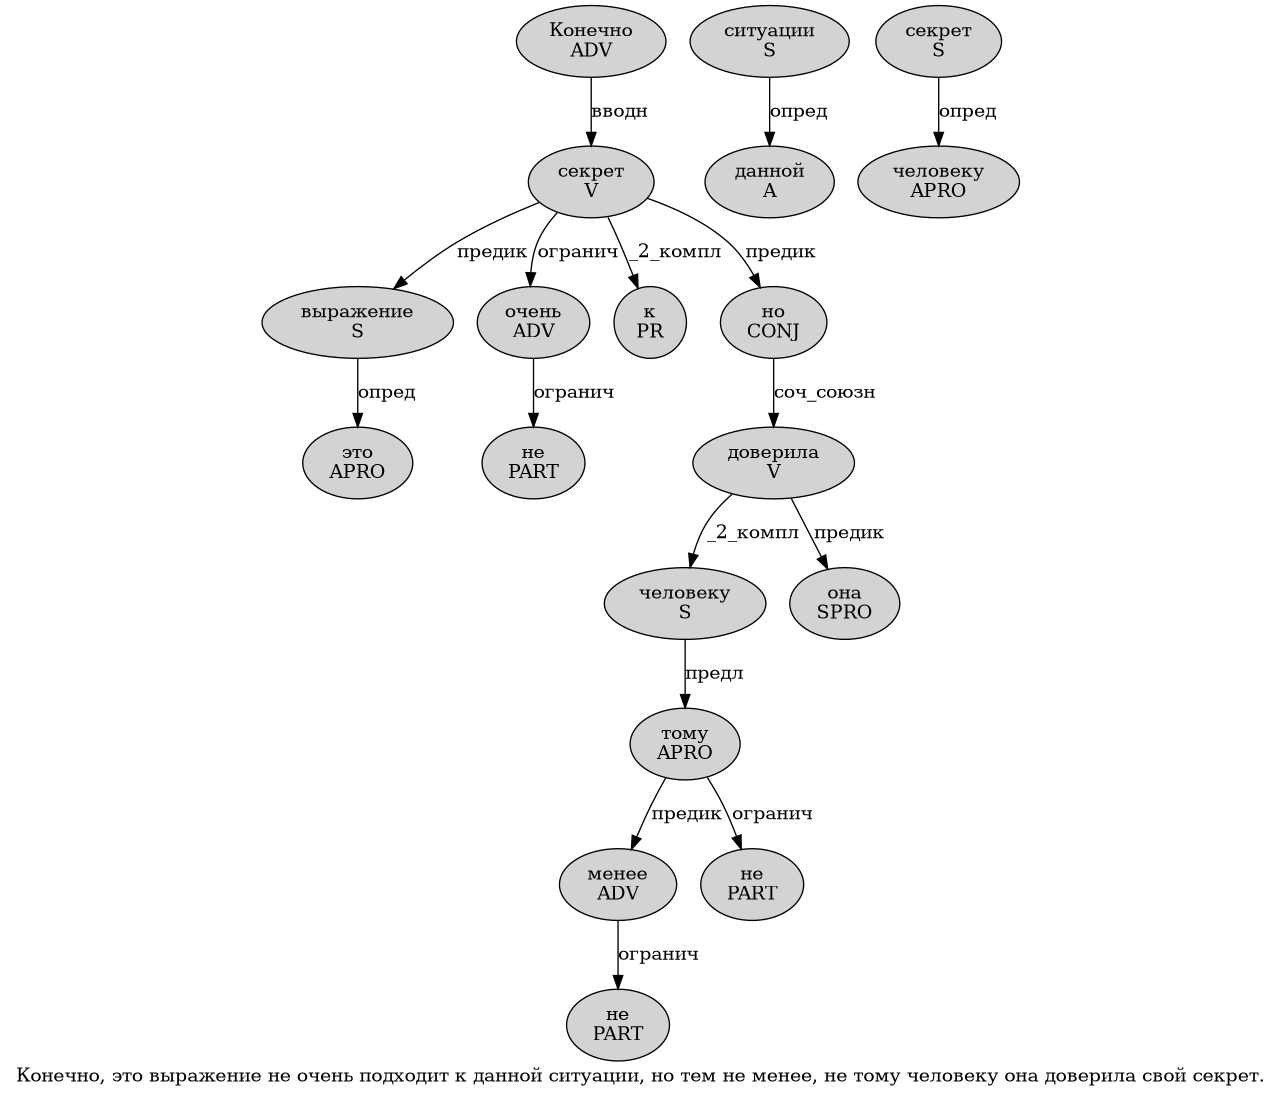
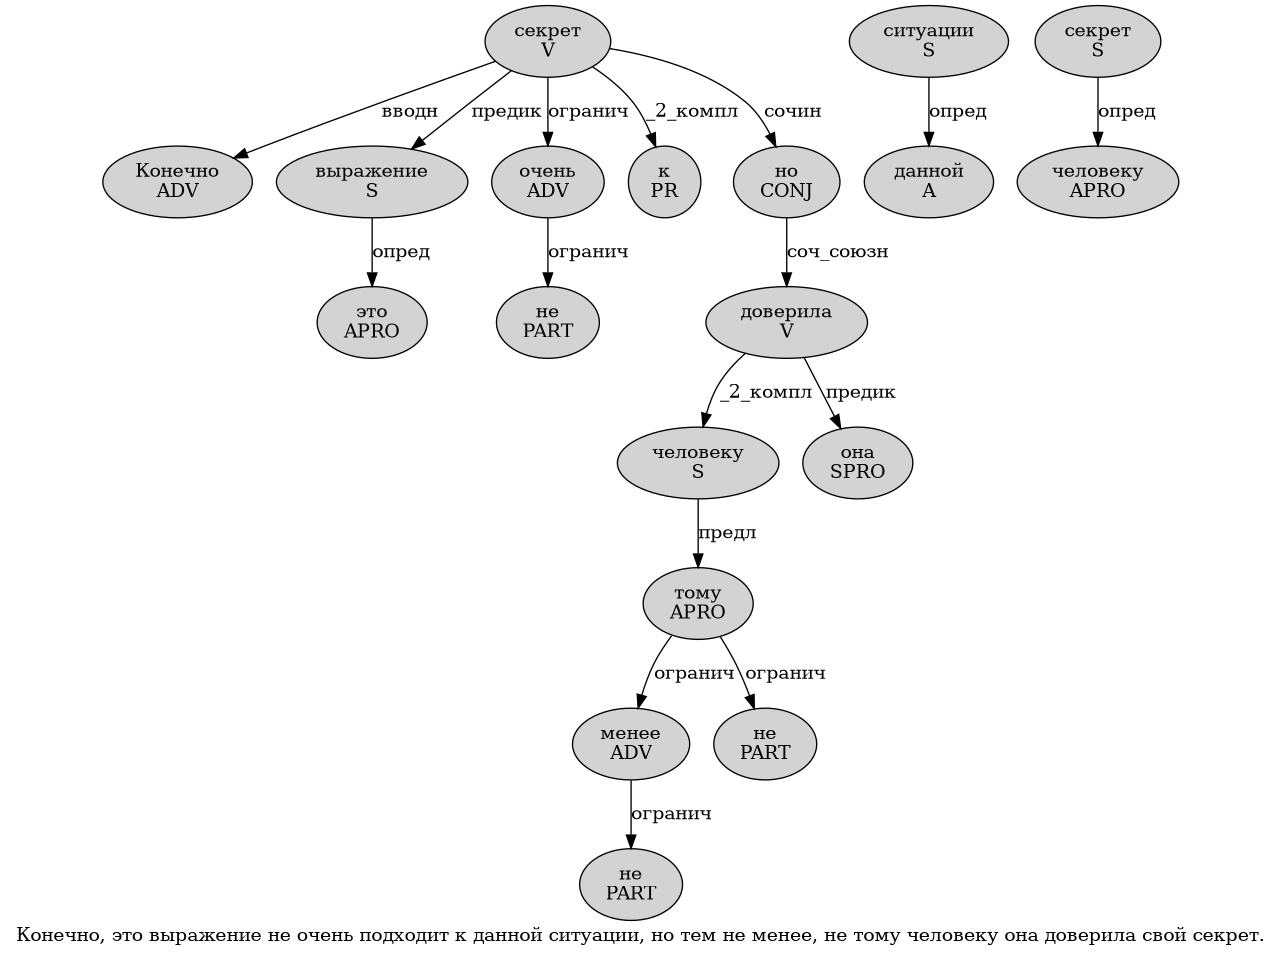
edge "Конечно ADV" -> "секрет V": reversed
edge "секрет V" -> "но CONJ": label "предик" -> "сочин"
edge "тому APRO" -> "менее ADV": label "предик" -> "огранич"
